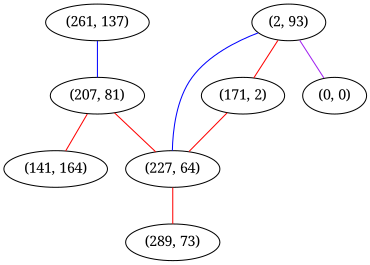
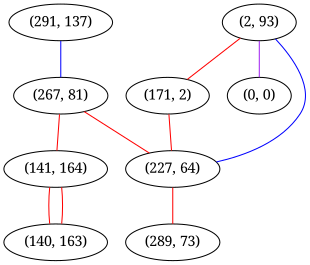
node "(261, 137)": label "(261, 137)" -> "(291, 137)"
node "(207, 81)": label "(207, 81)" -> "(267, 81)"
node "(140, 163)": added
